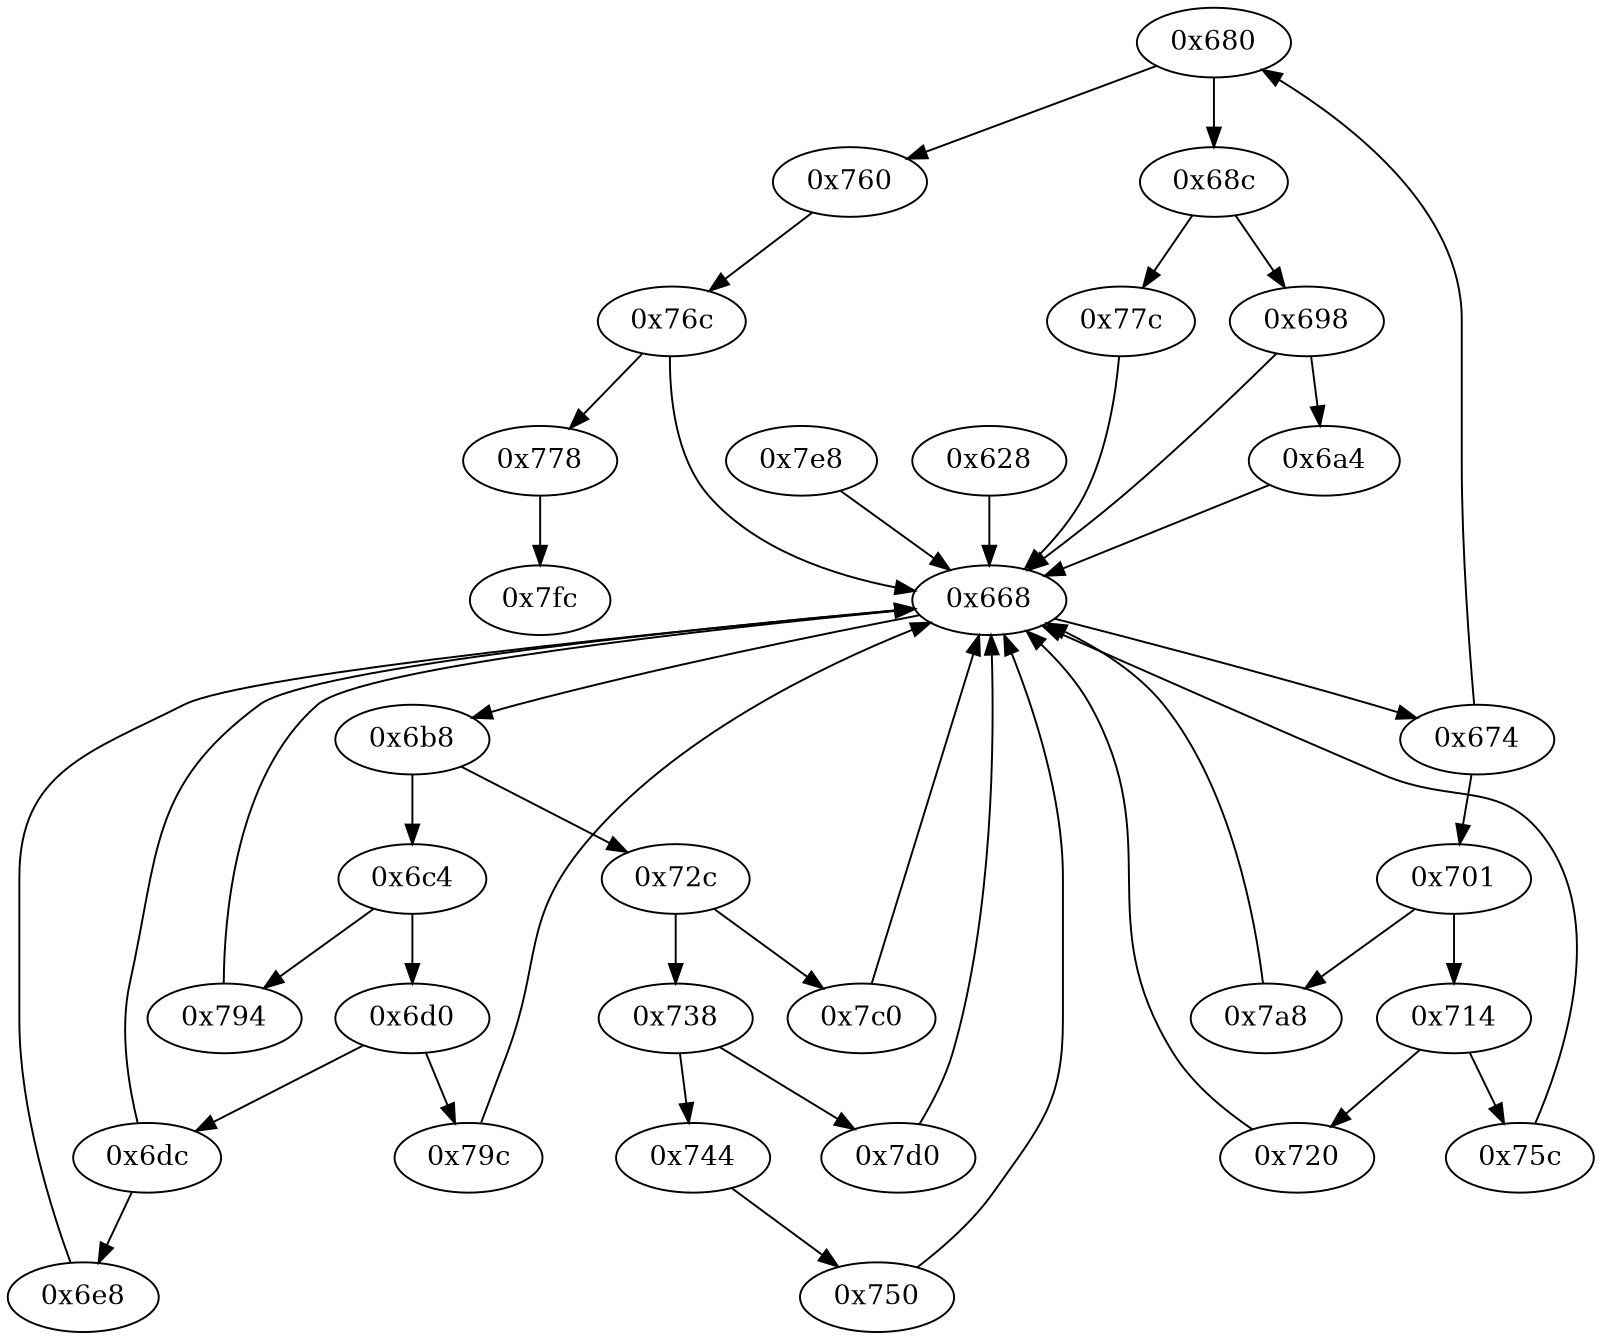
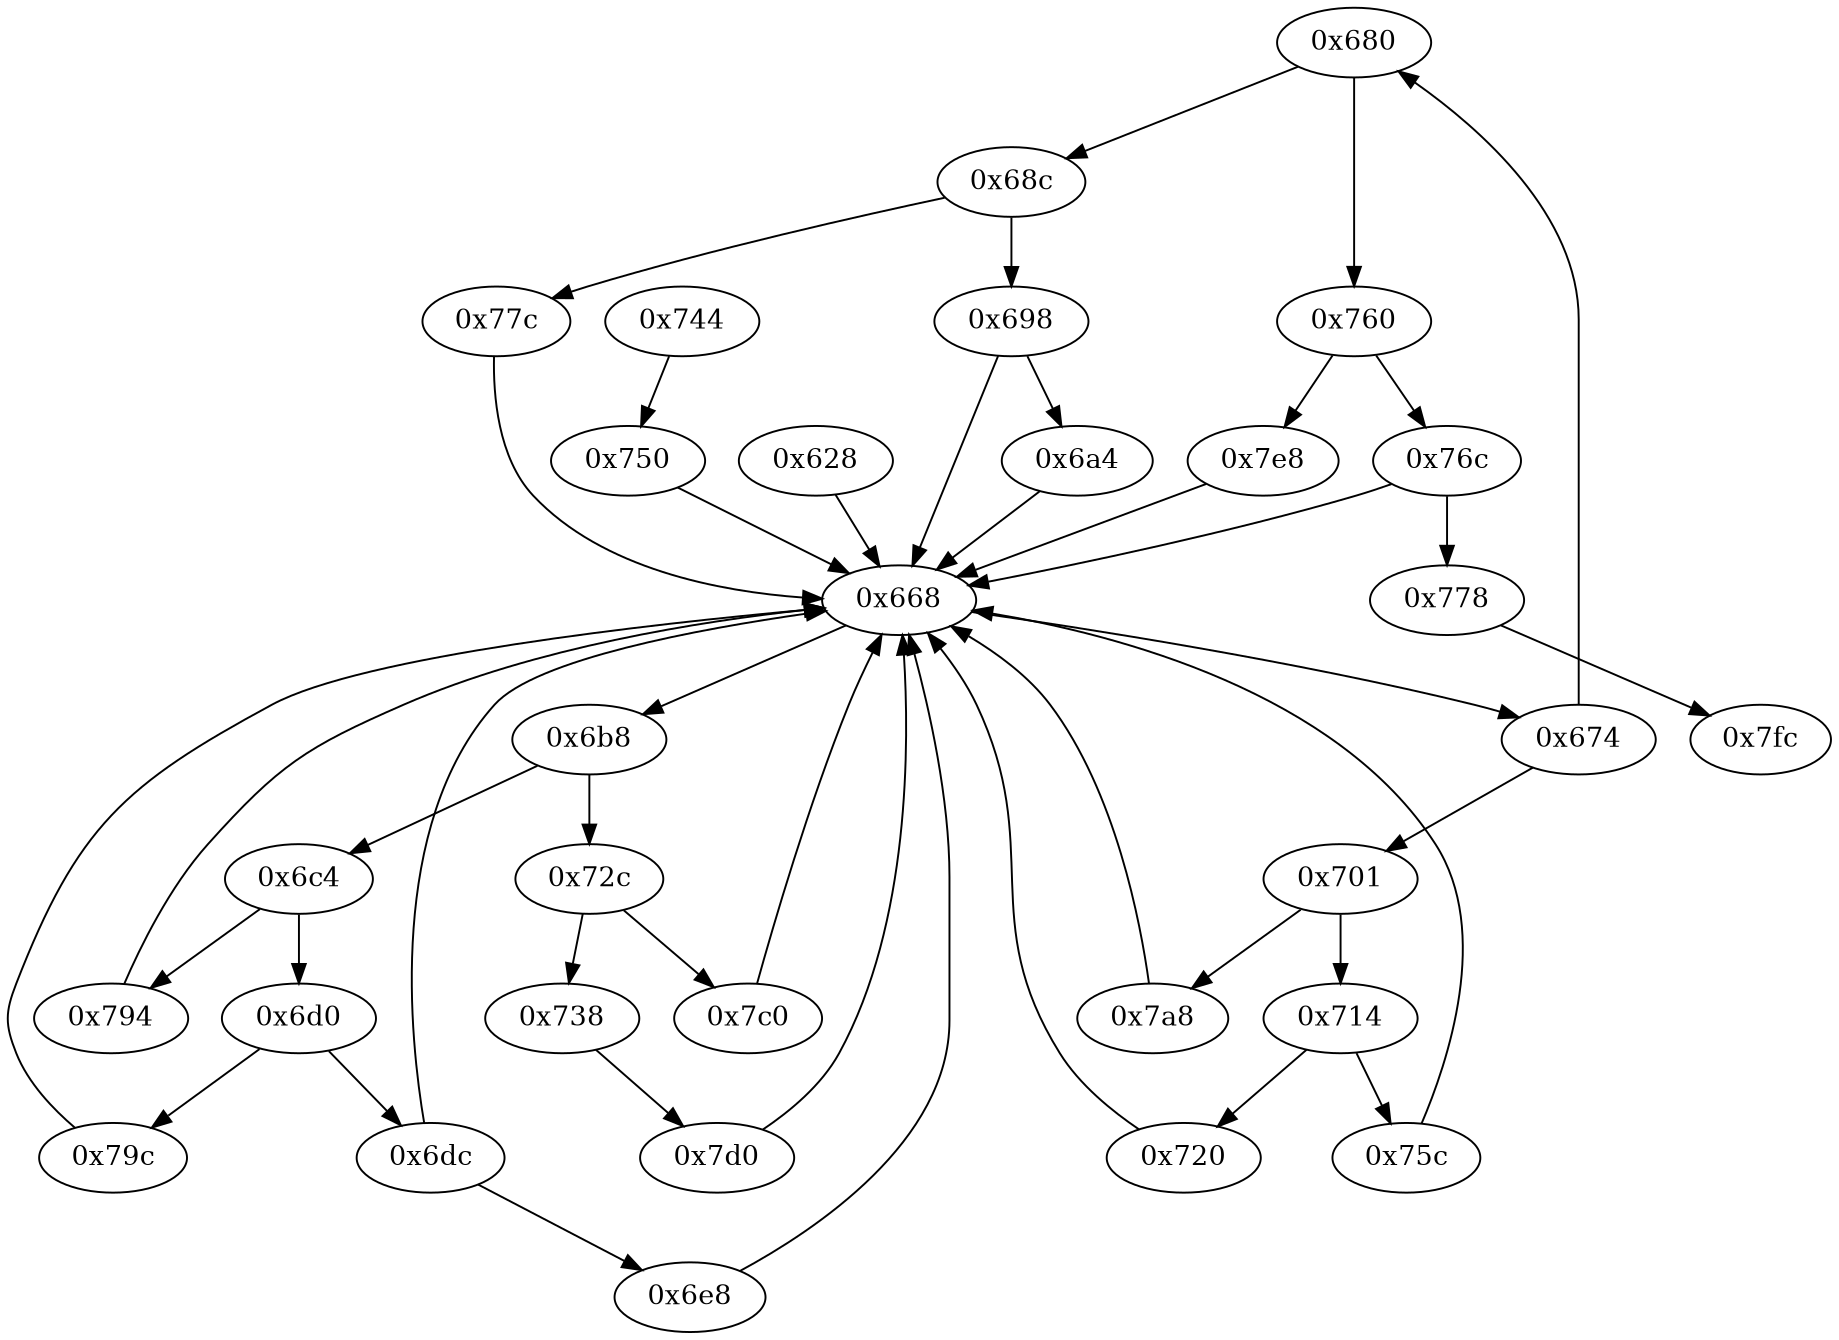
edge "0x760" -> "0x7e8": added
edge "0x738" -> "0x744": removed
